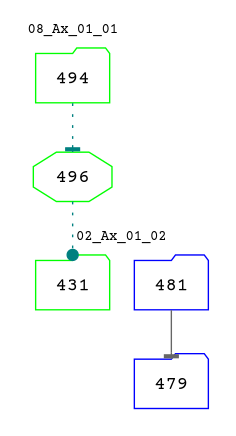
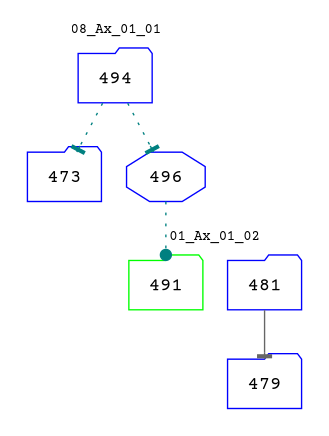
node "494": color green -> blue
node "473": added
node "496": color green -> blue
cluster "02_Ax_01_02": label "02_Ax_01_02" -> "01_Ax_01_02"
node "431": label "431" -> "491"
